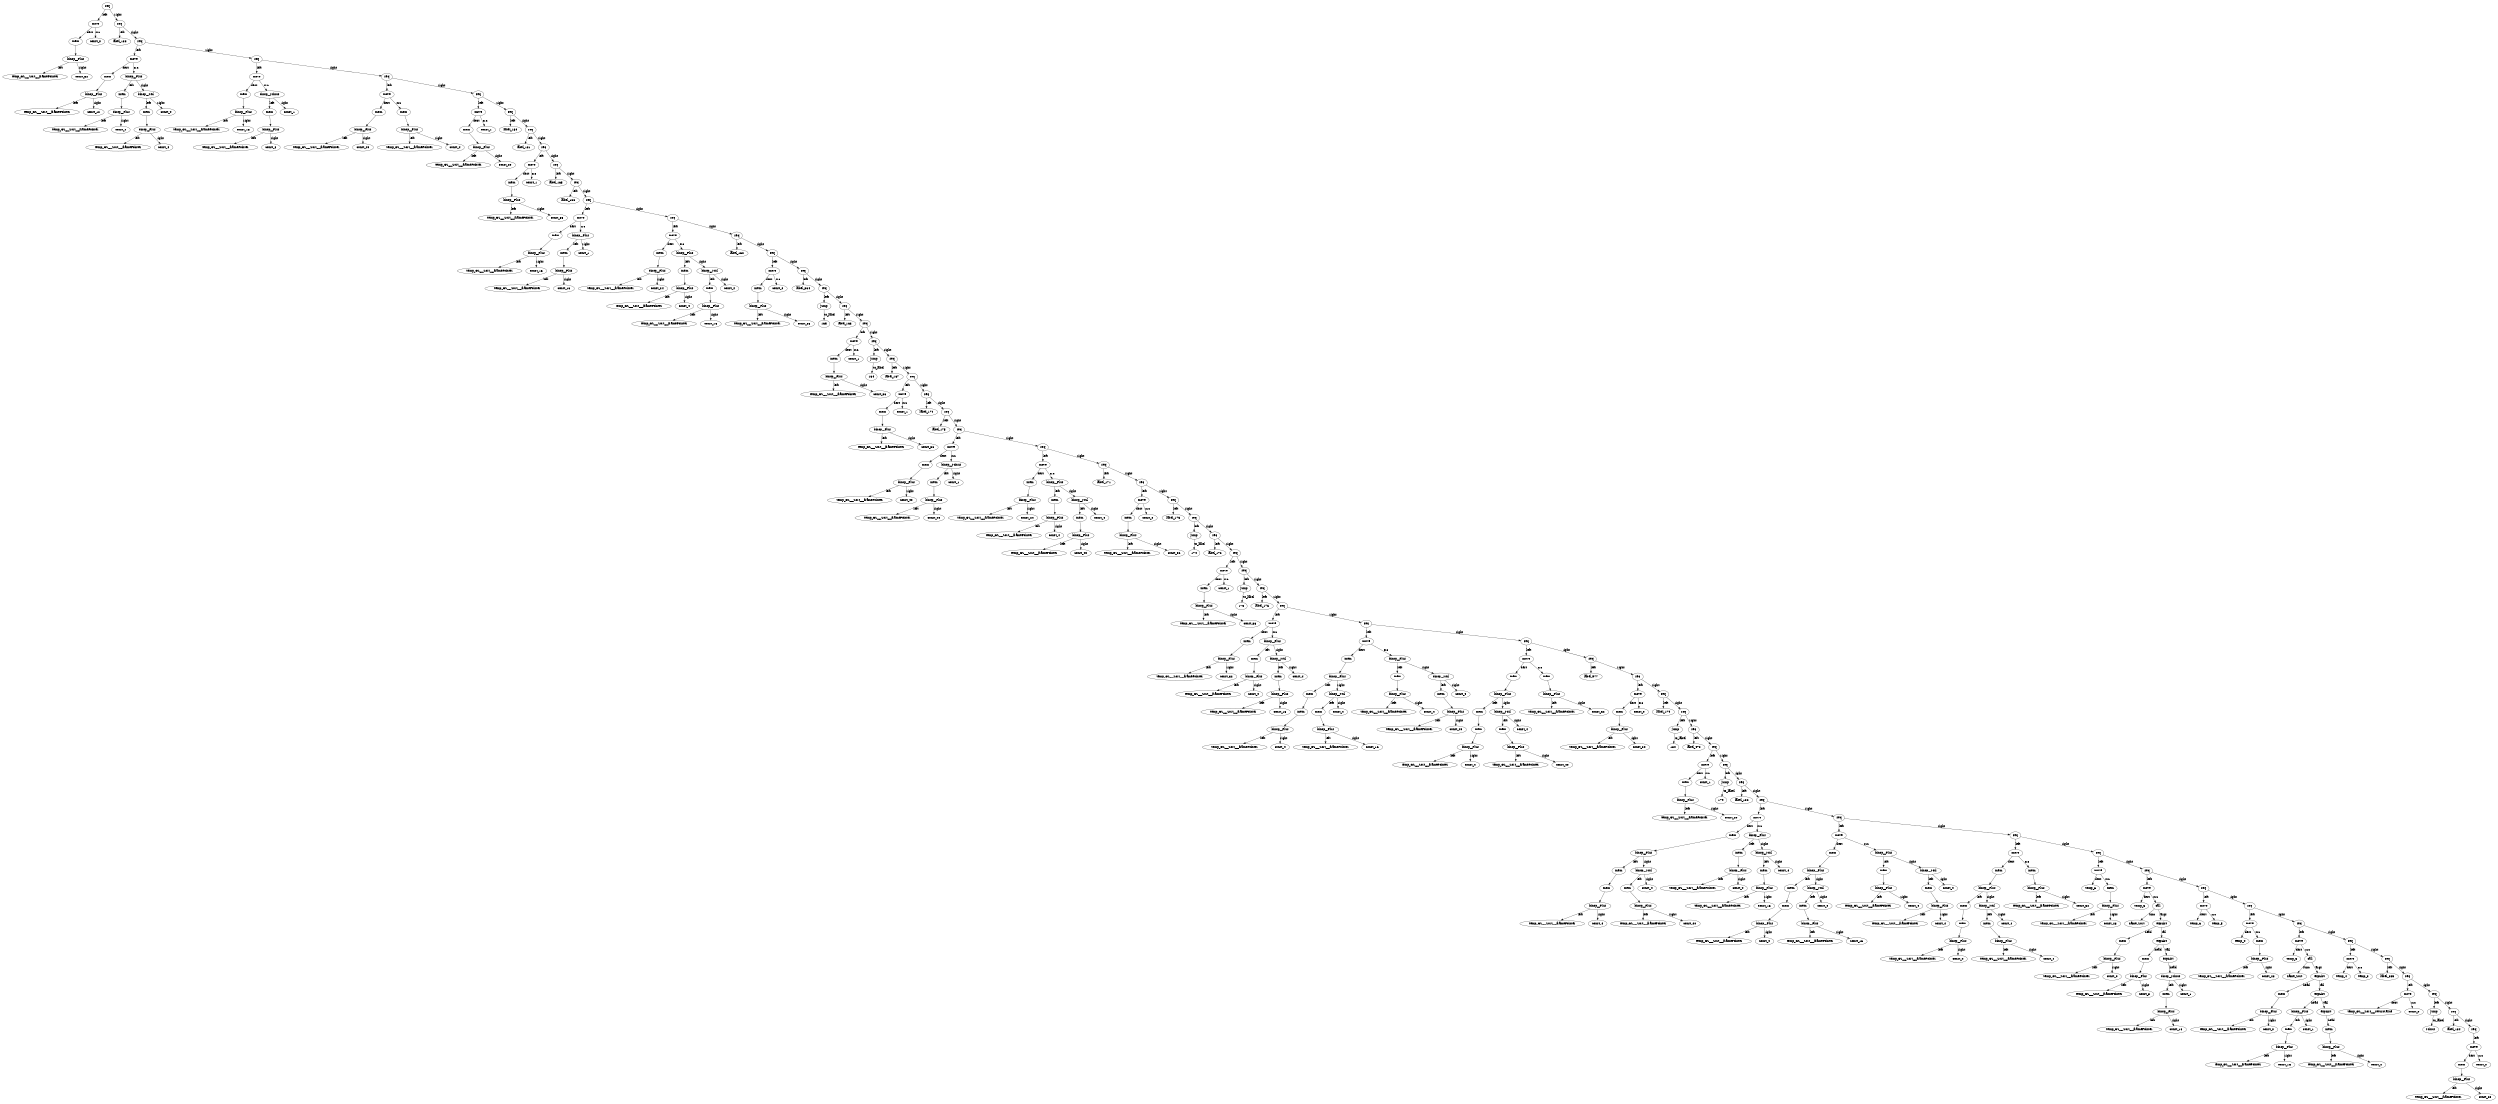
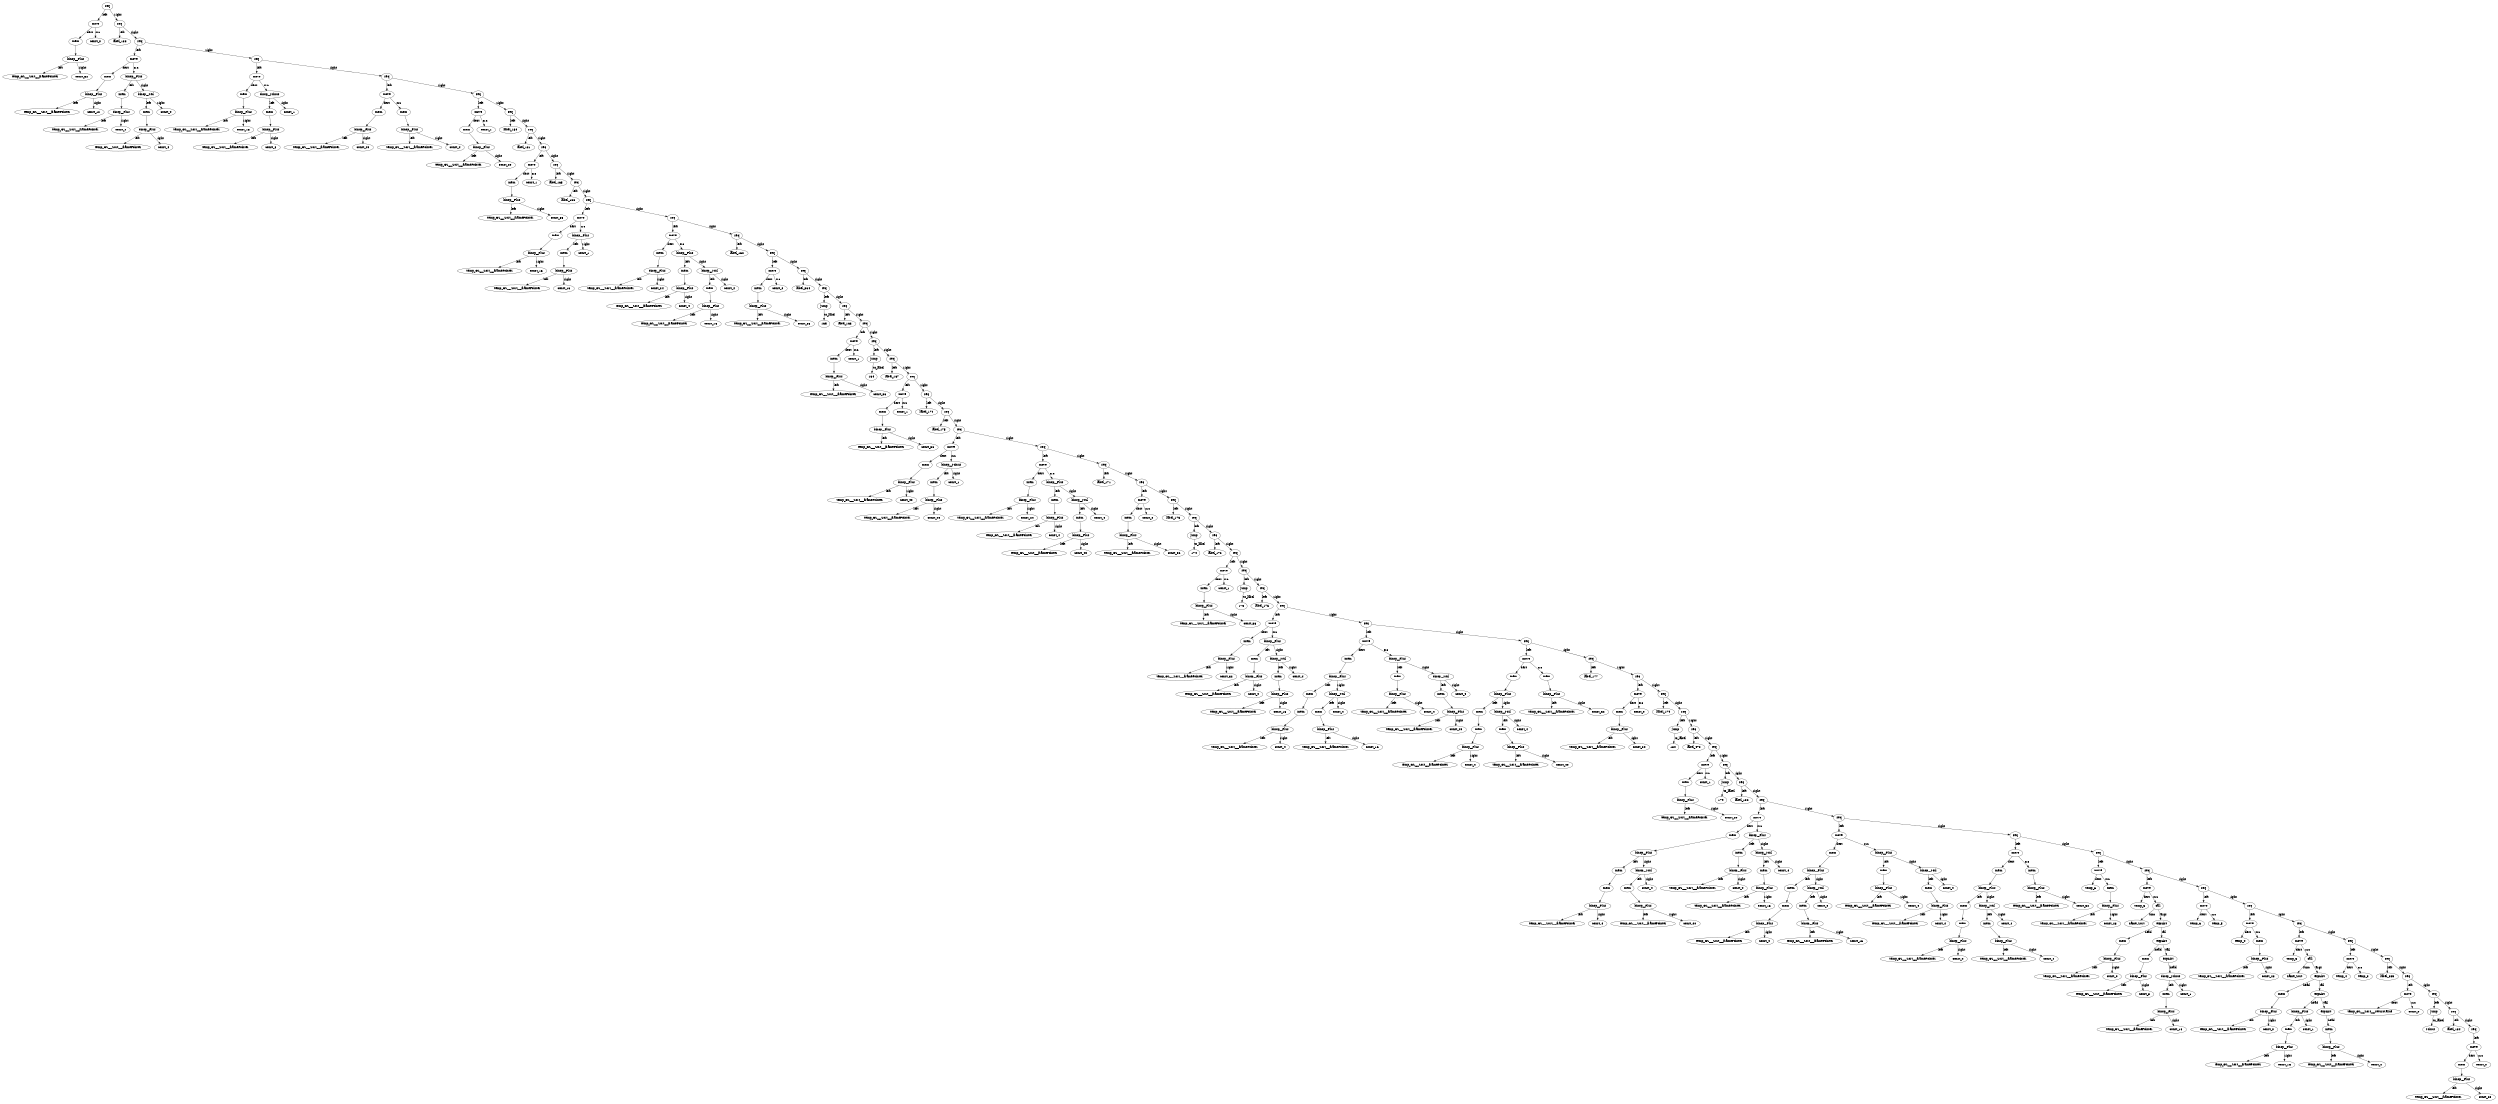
node "label_977": label "label_977" -> "label_177"
